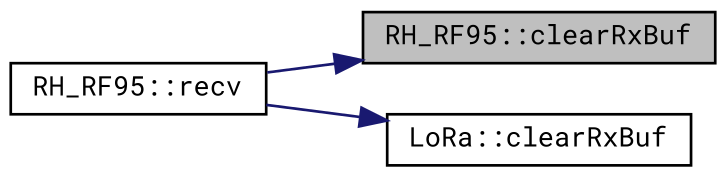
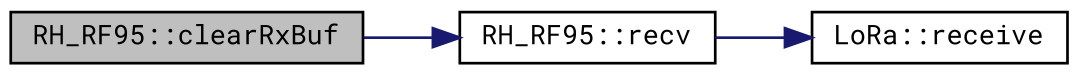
edge "RH_RF95::recv" -> "RH_RF95::clearRxBuf": reversed
node "LoRa::clearRxBuf": label "LoRa::clearRxBuf" -> "LoRa::receive"
